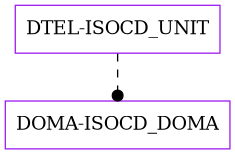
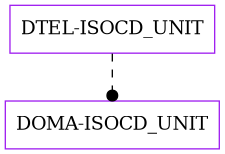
node "DOMA-ISOCD_DOMA": label "DOMA-ISOCD_DOMA" -> "DOMA-ISOCD_UNIT"
